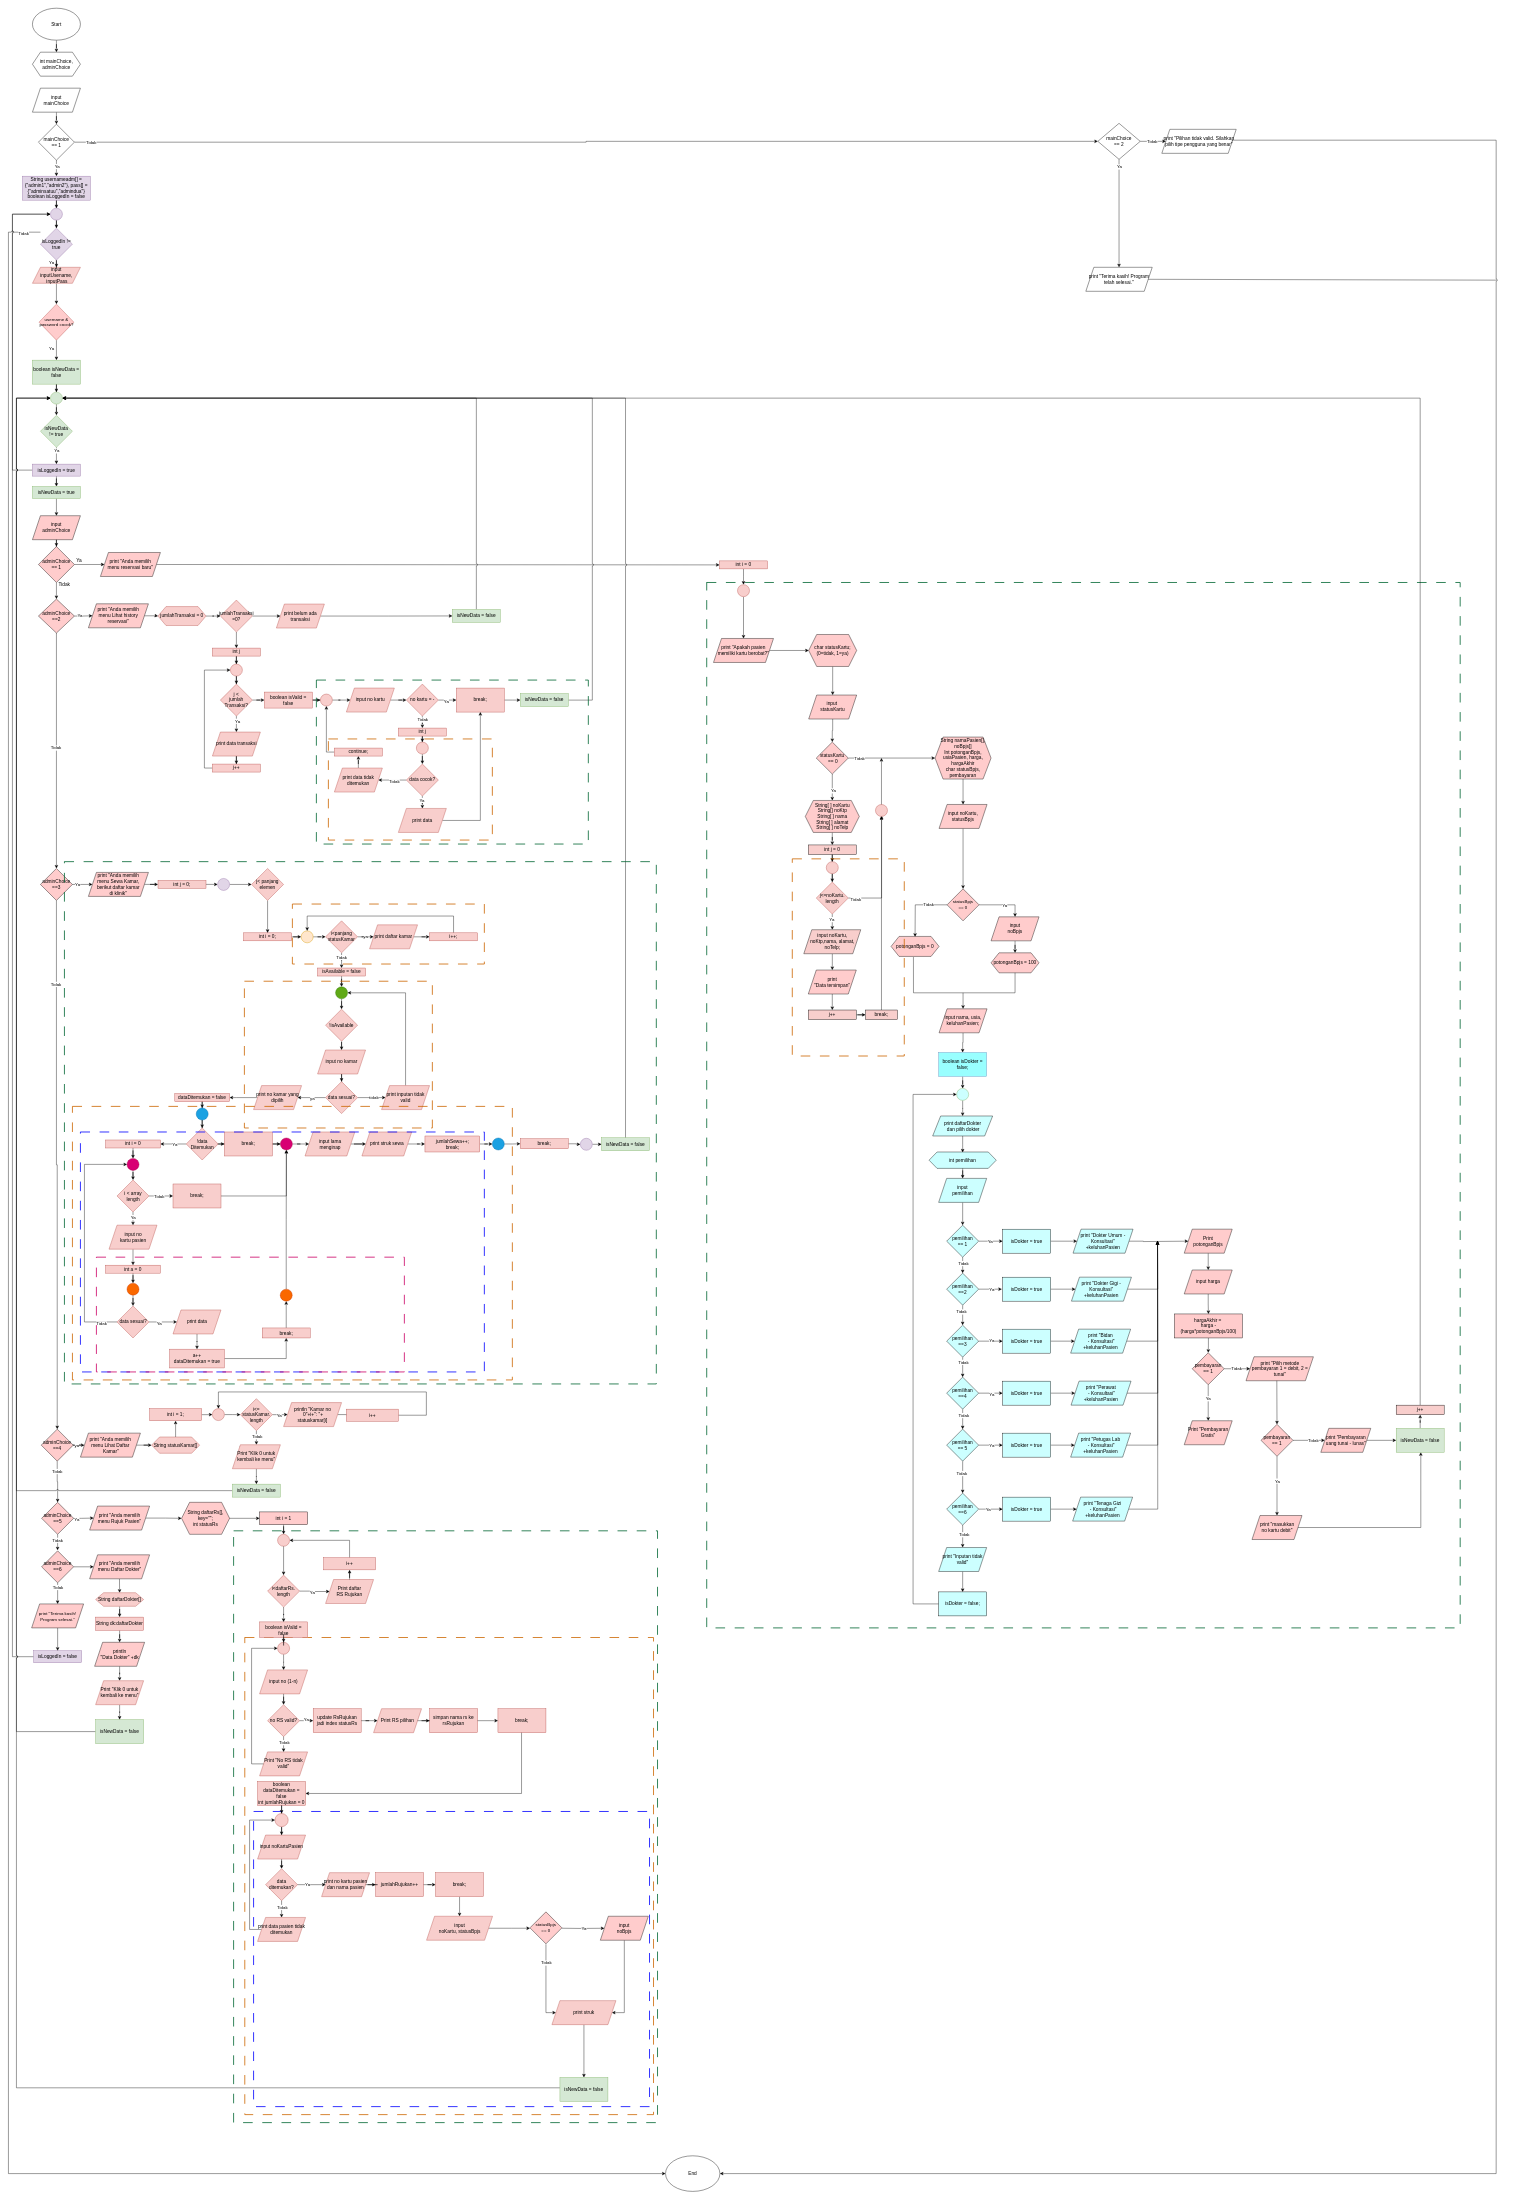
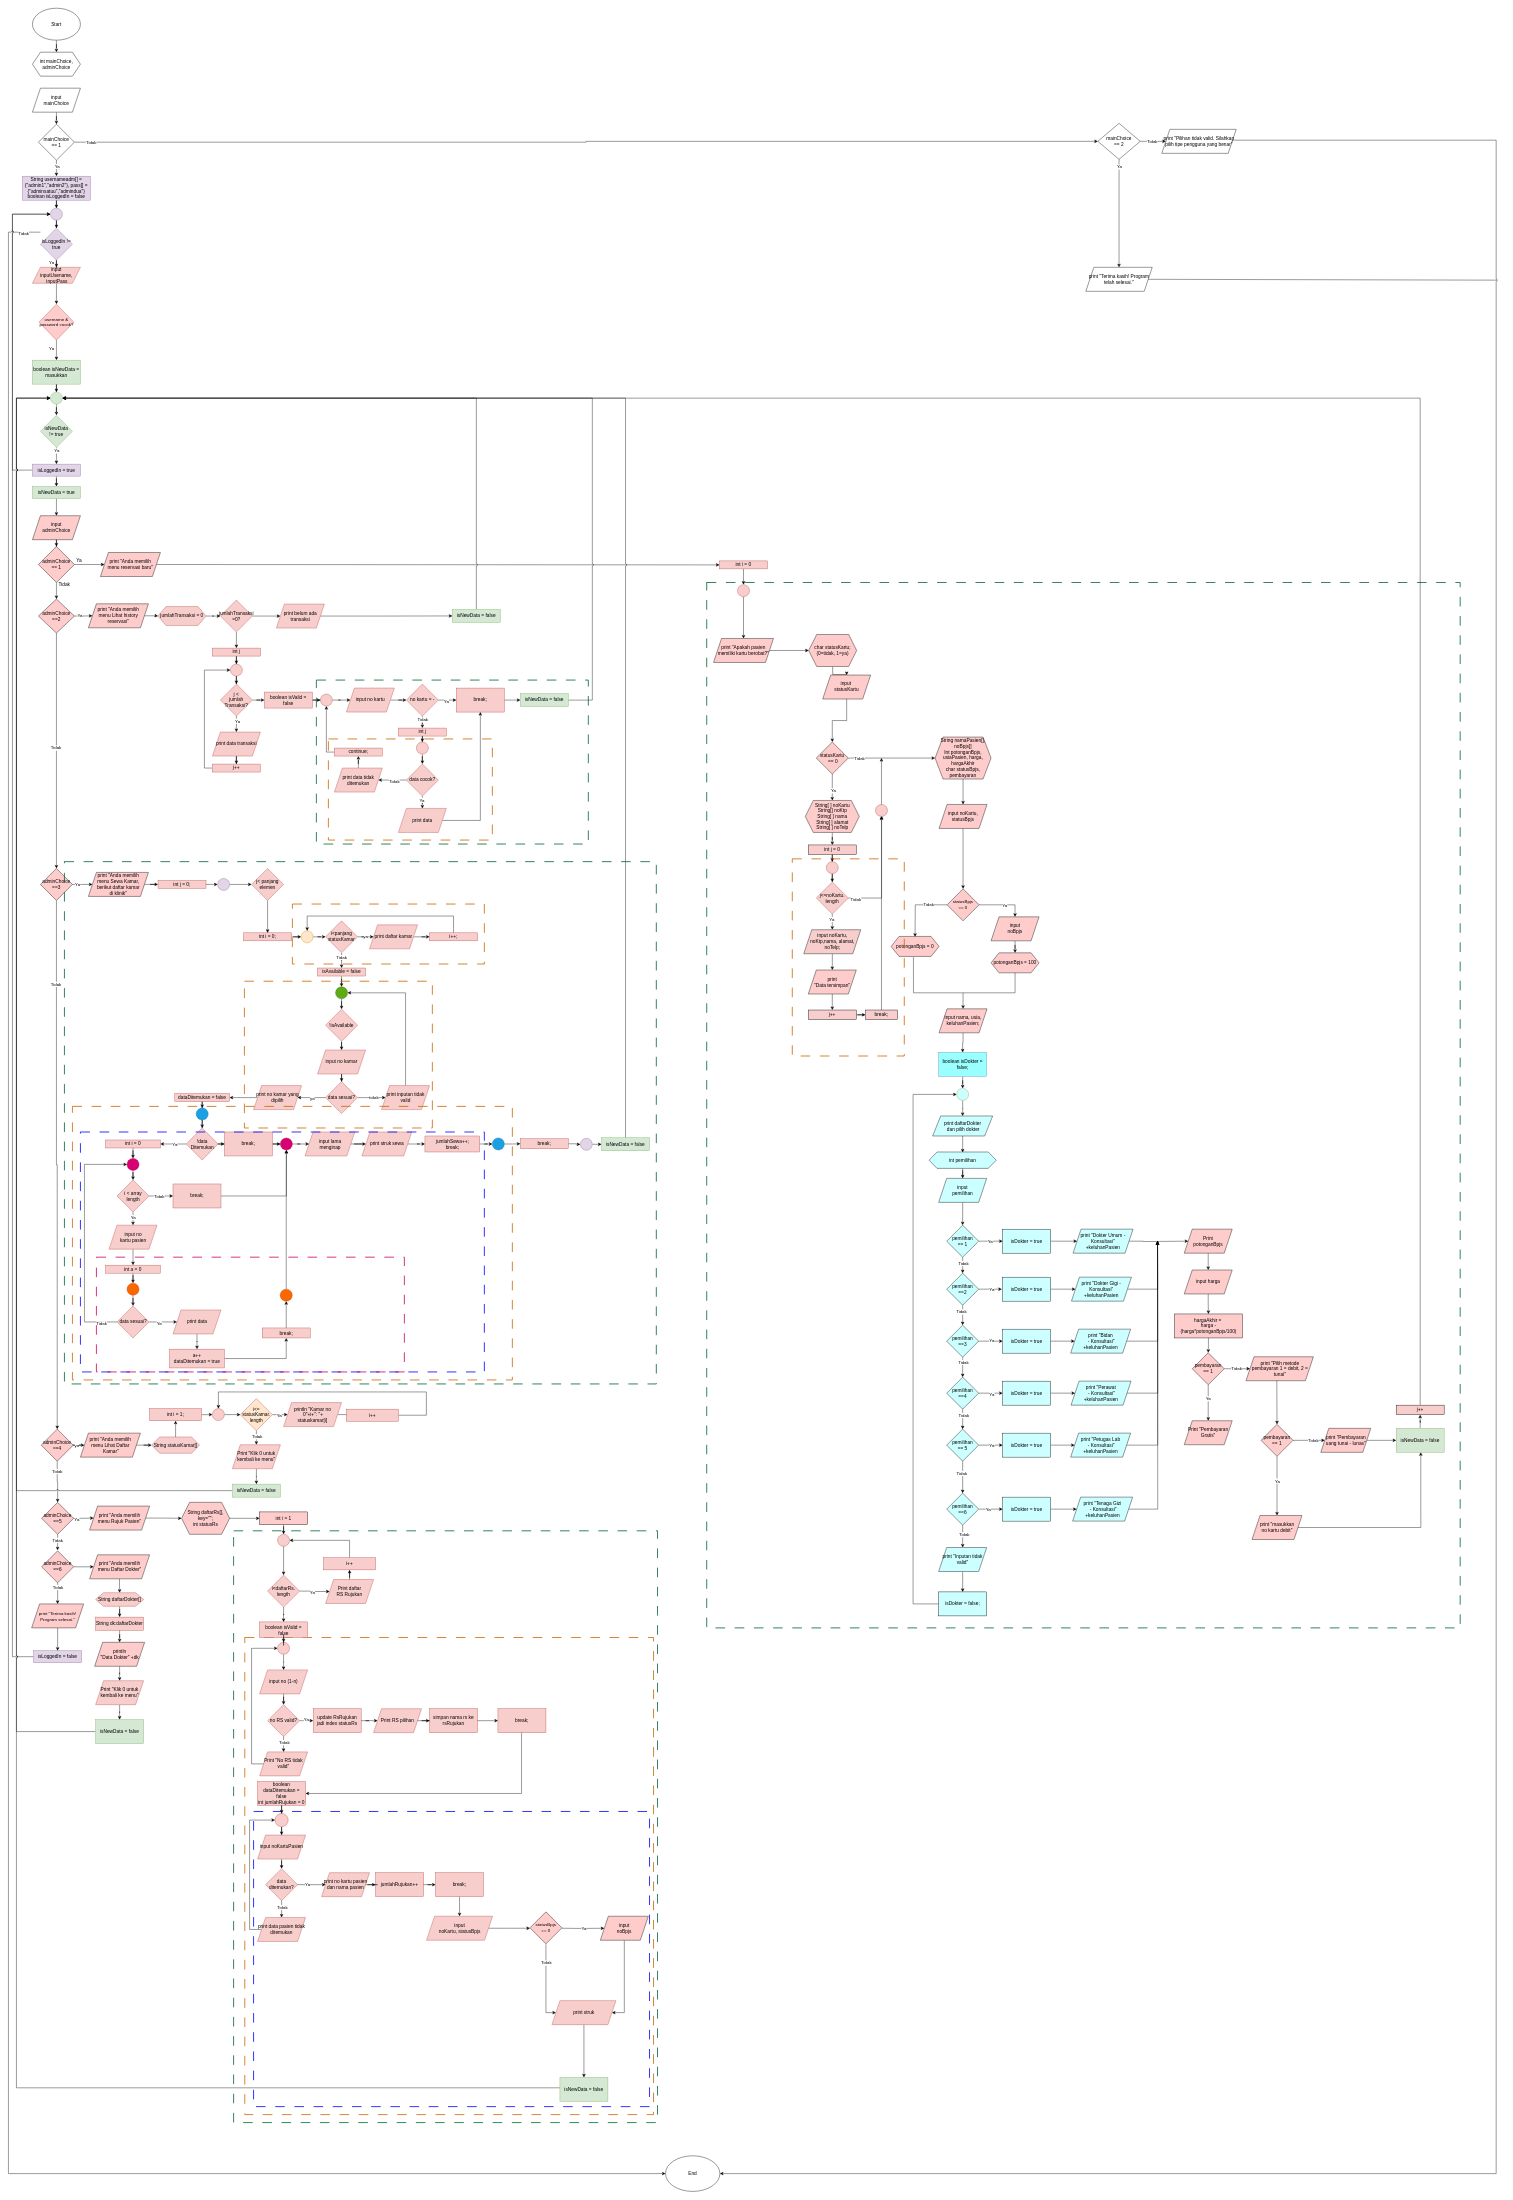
node "boolean isNewData = false": label "boolean isNewData = false" -> "boolean isNewData = masukkan"
node "input statusKartu": moved (833, 707) -> (847, 687)
node "i<= statusKamar. length": fillcolor #f8cecc -> #ffe6cc
